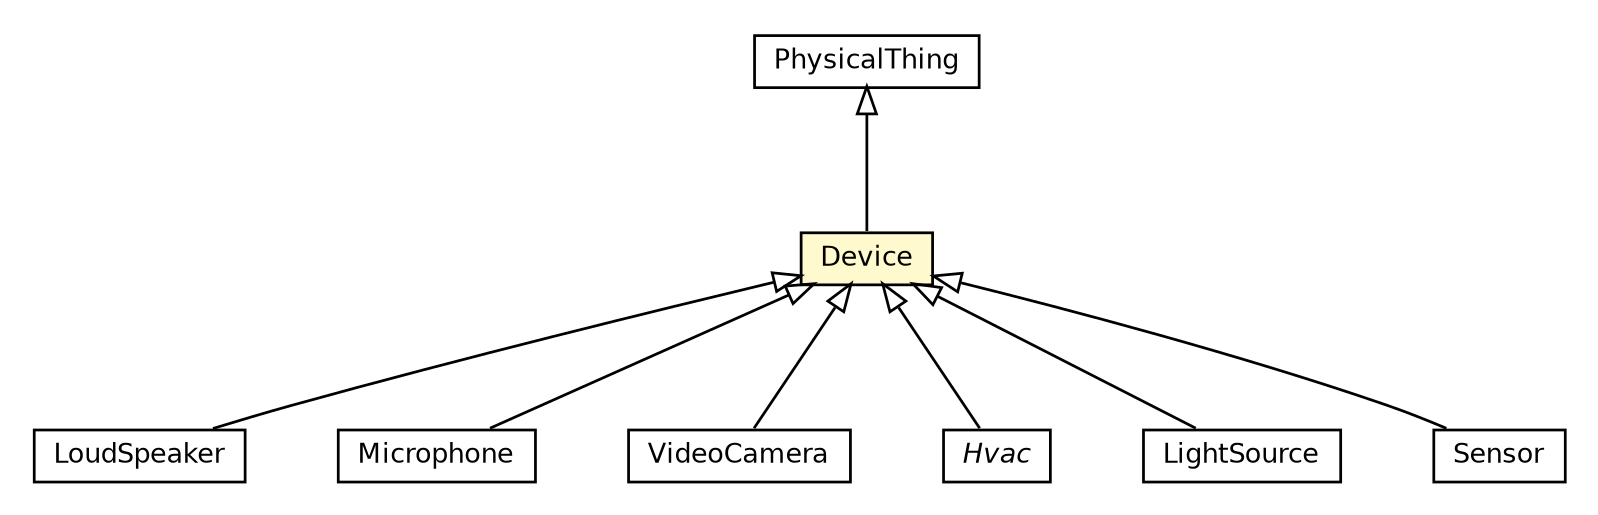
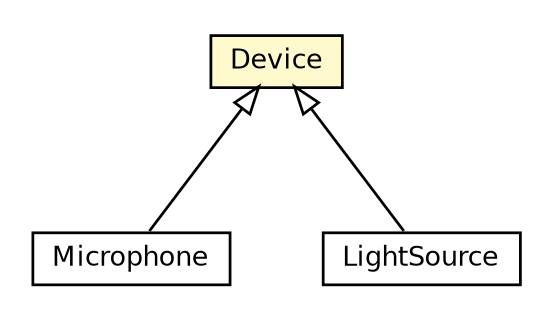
node "PhysicalThing": removed
node "LoudSpeaker": removed
node "VideoCamera": removed
node "Hvac": removed
node "Sensor": removed
